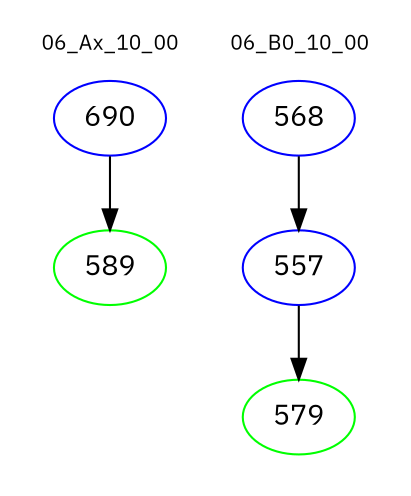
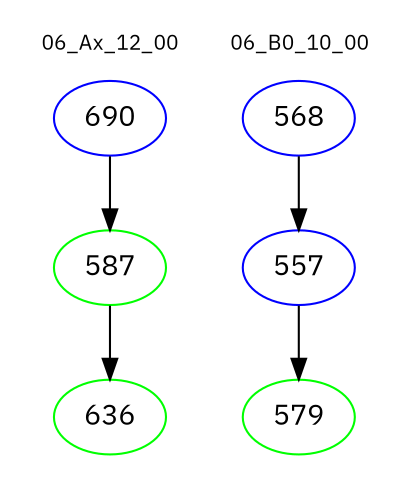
cluster "06_Ax_10_00": label "06_Ax_10_00" -> "06_Ax_12_00"
node "589": label "589" -> "587"
node "636": added
